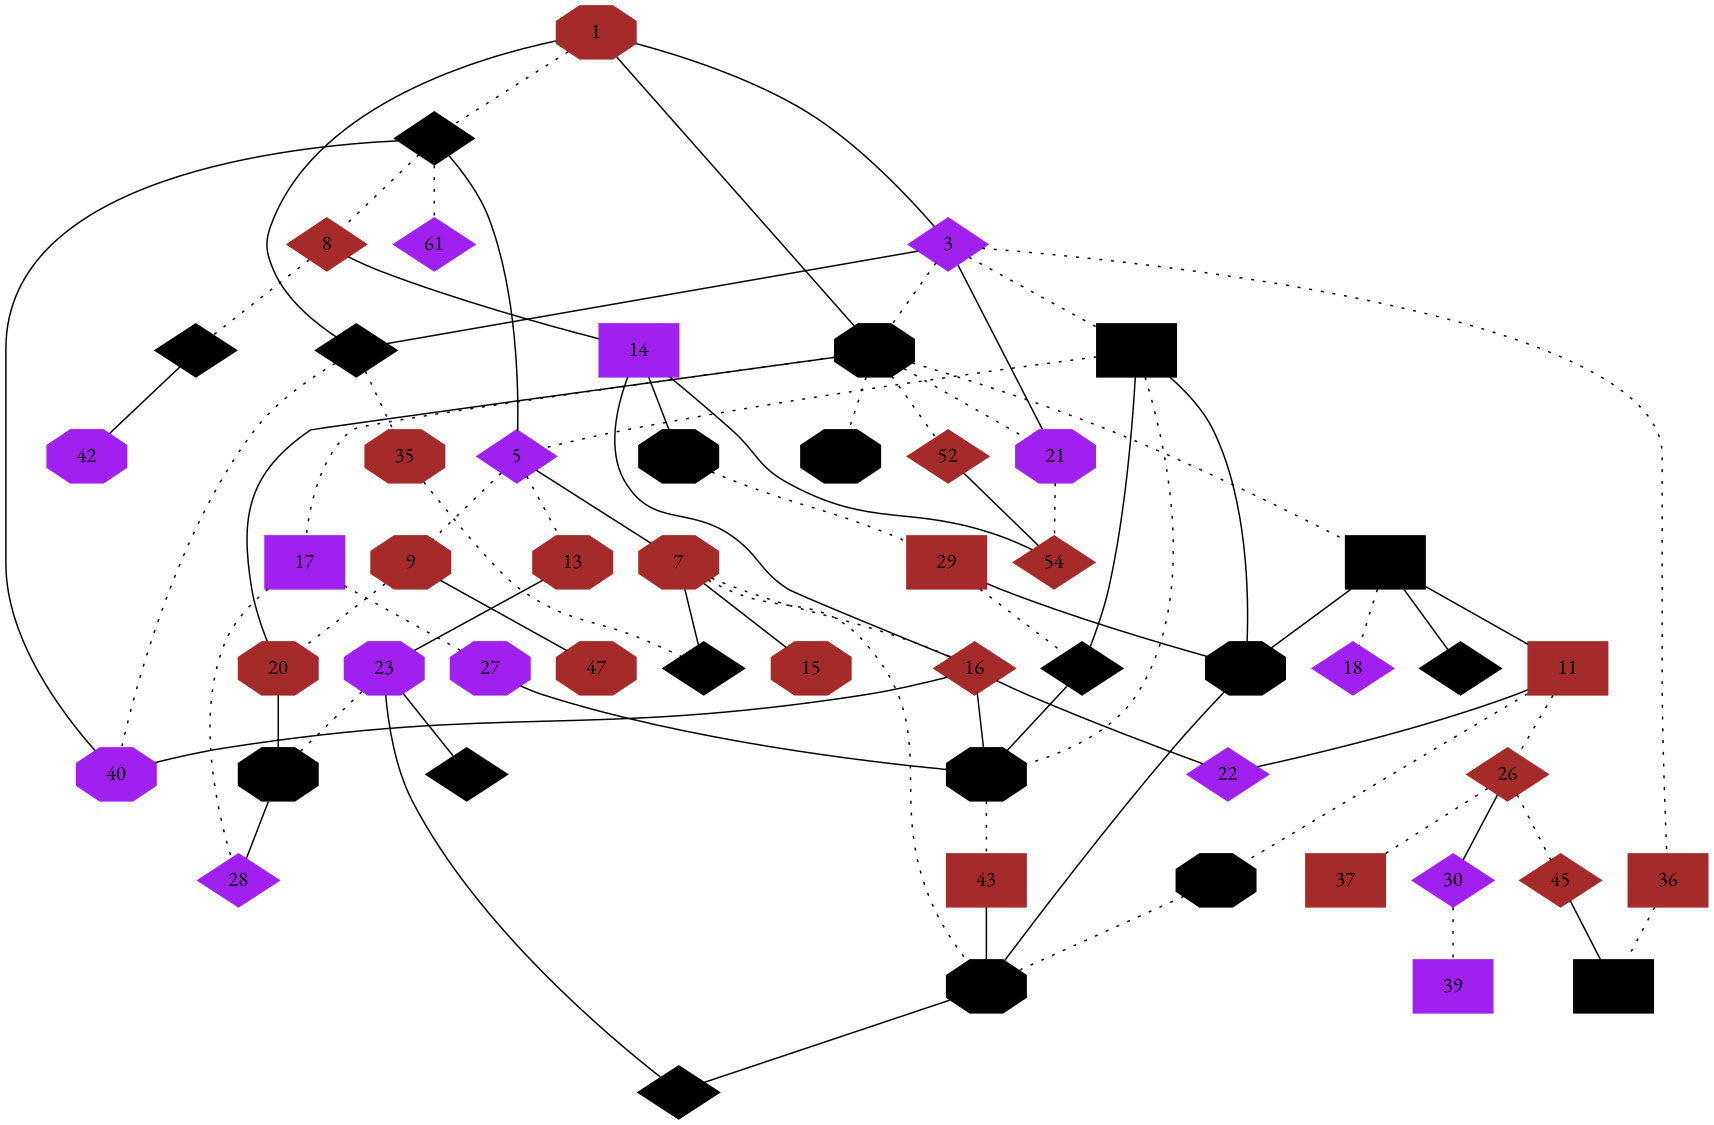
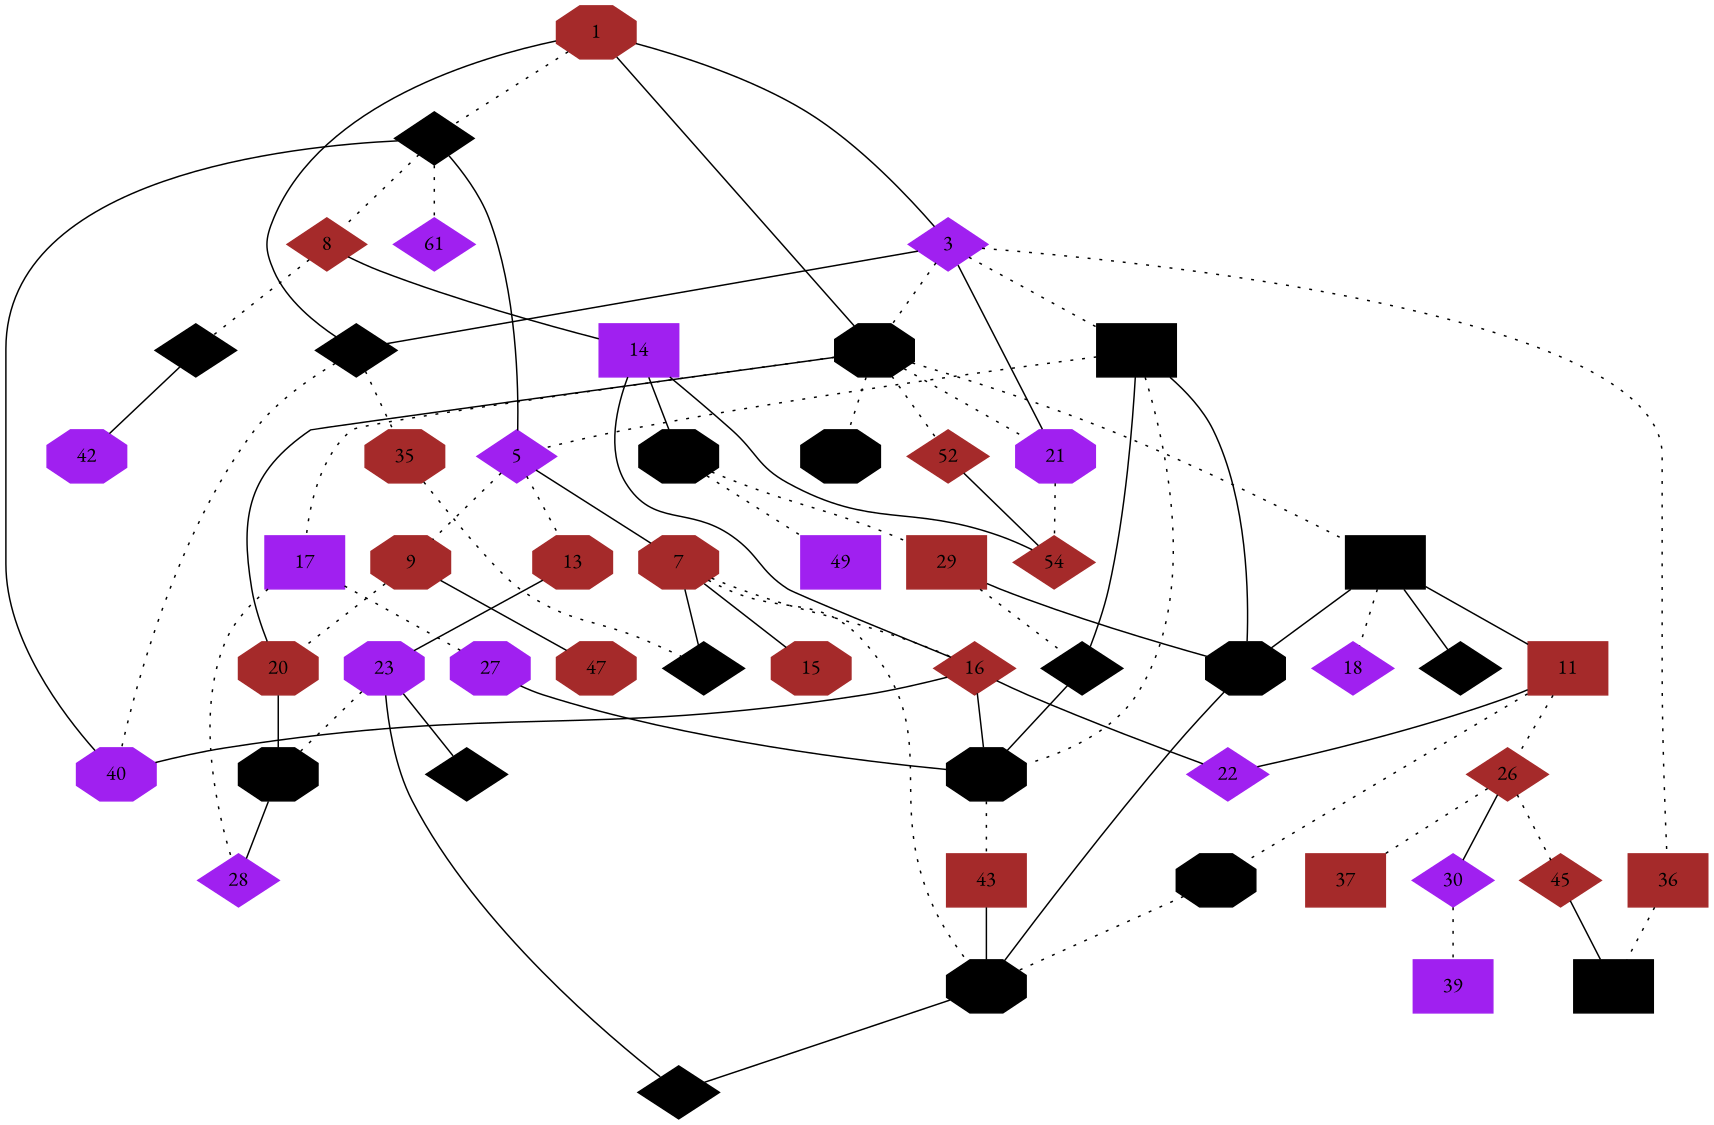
node "49": added
